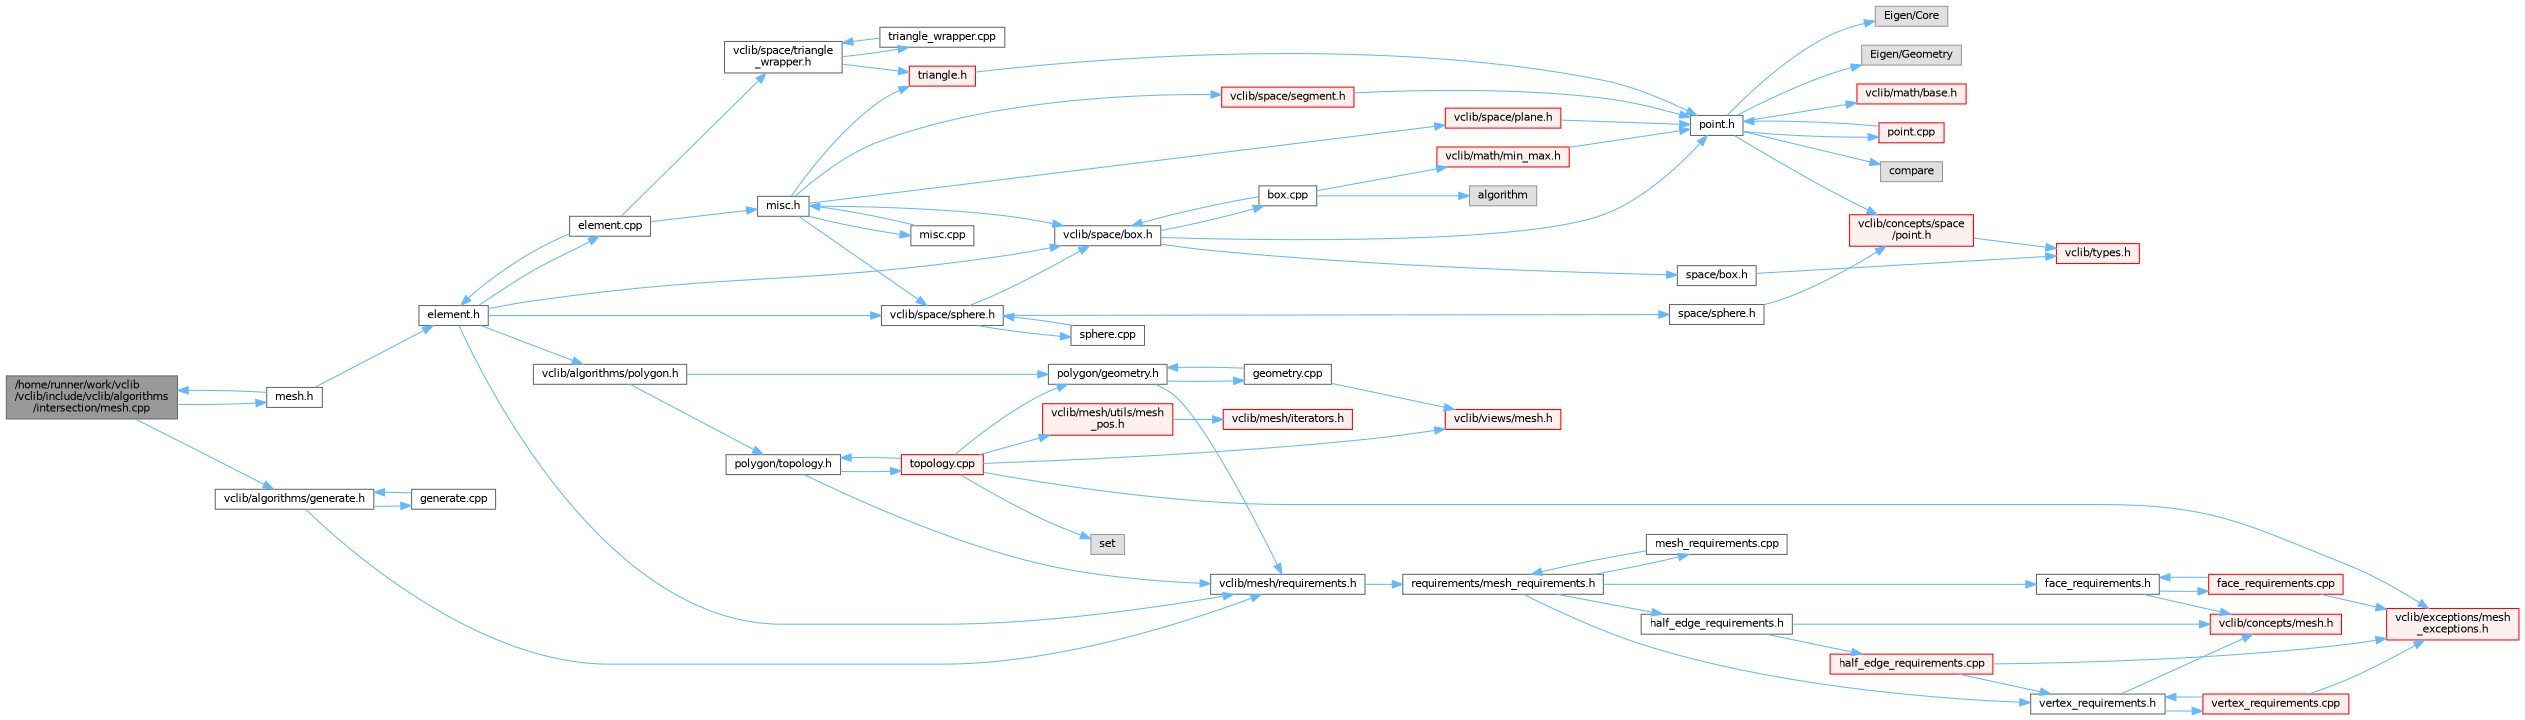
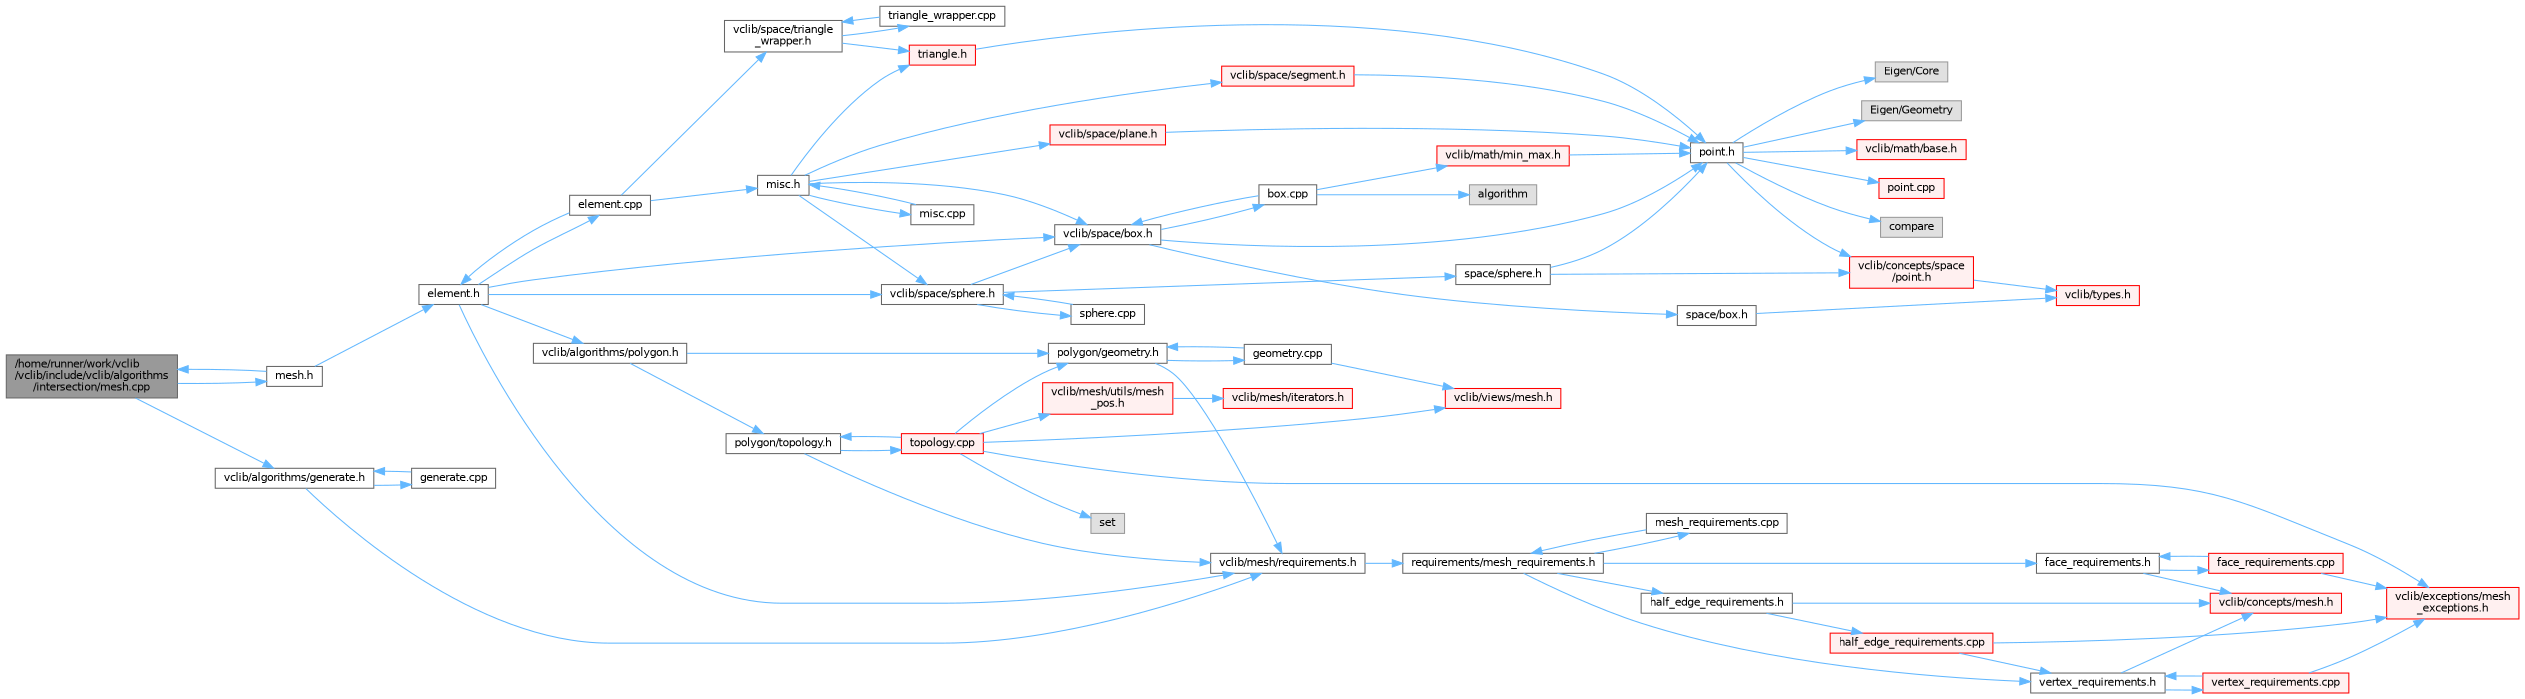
edge "point.cpp" -> "point.h": now "space/sphere.h" -> "point.h"
